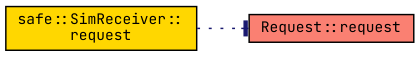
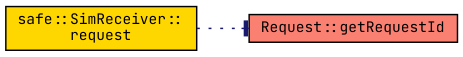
node "Request::request": label "Request::request" -> "Request::getRequestId"
